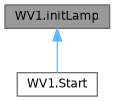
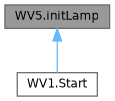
node "WV1.initLamp": label "WV1.initLamp" -> "WV5.initLamp"
